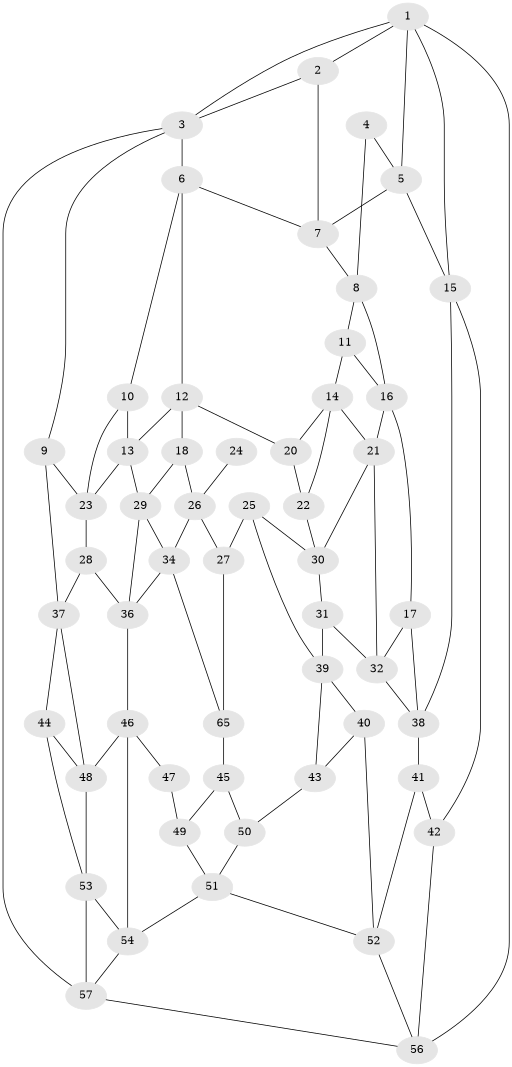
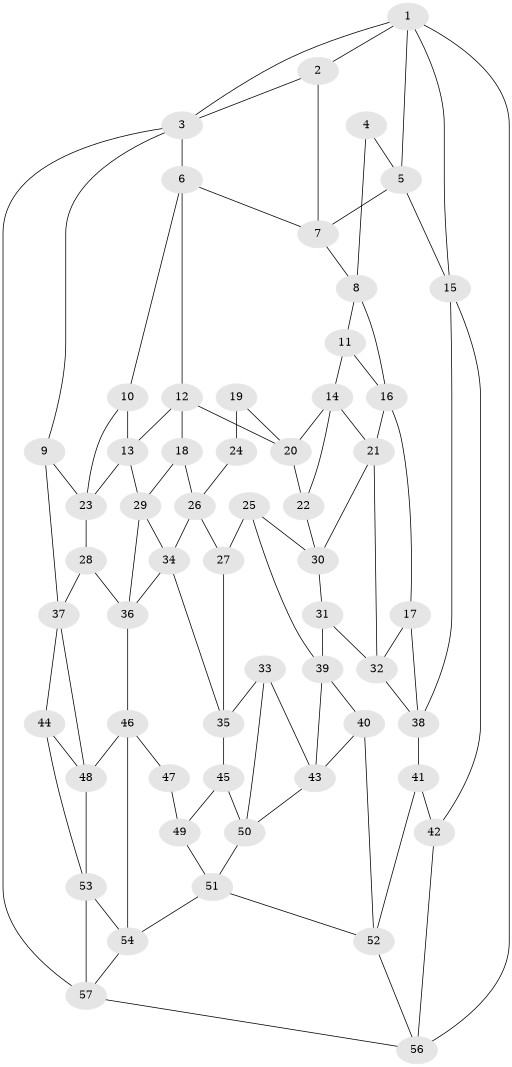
node "19": added
node "33": added
node "65": label "65" -> "35"
